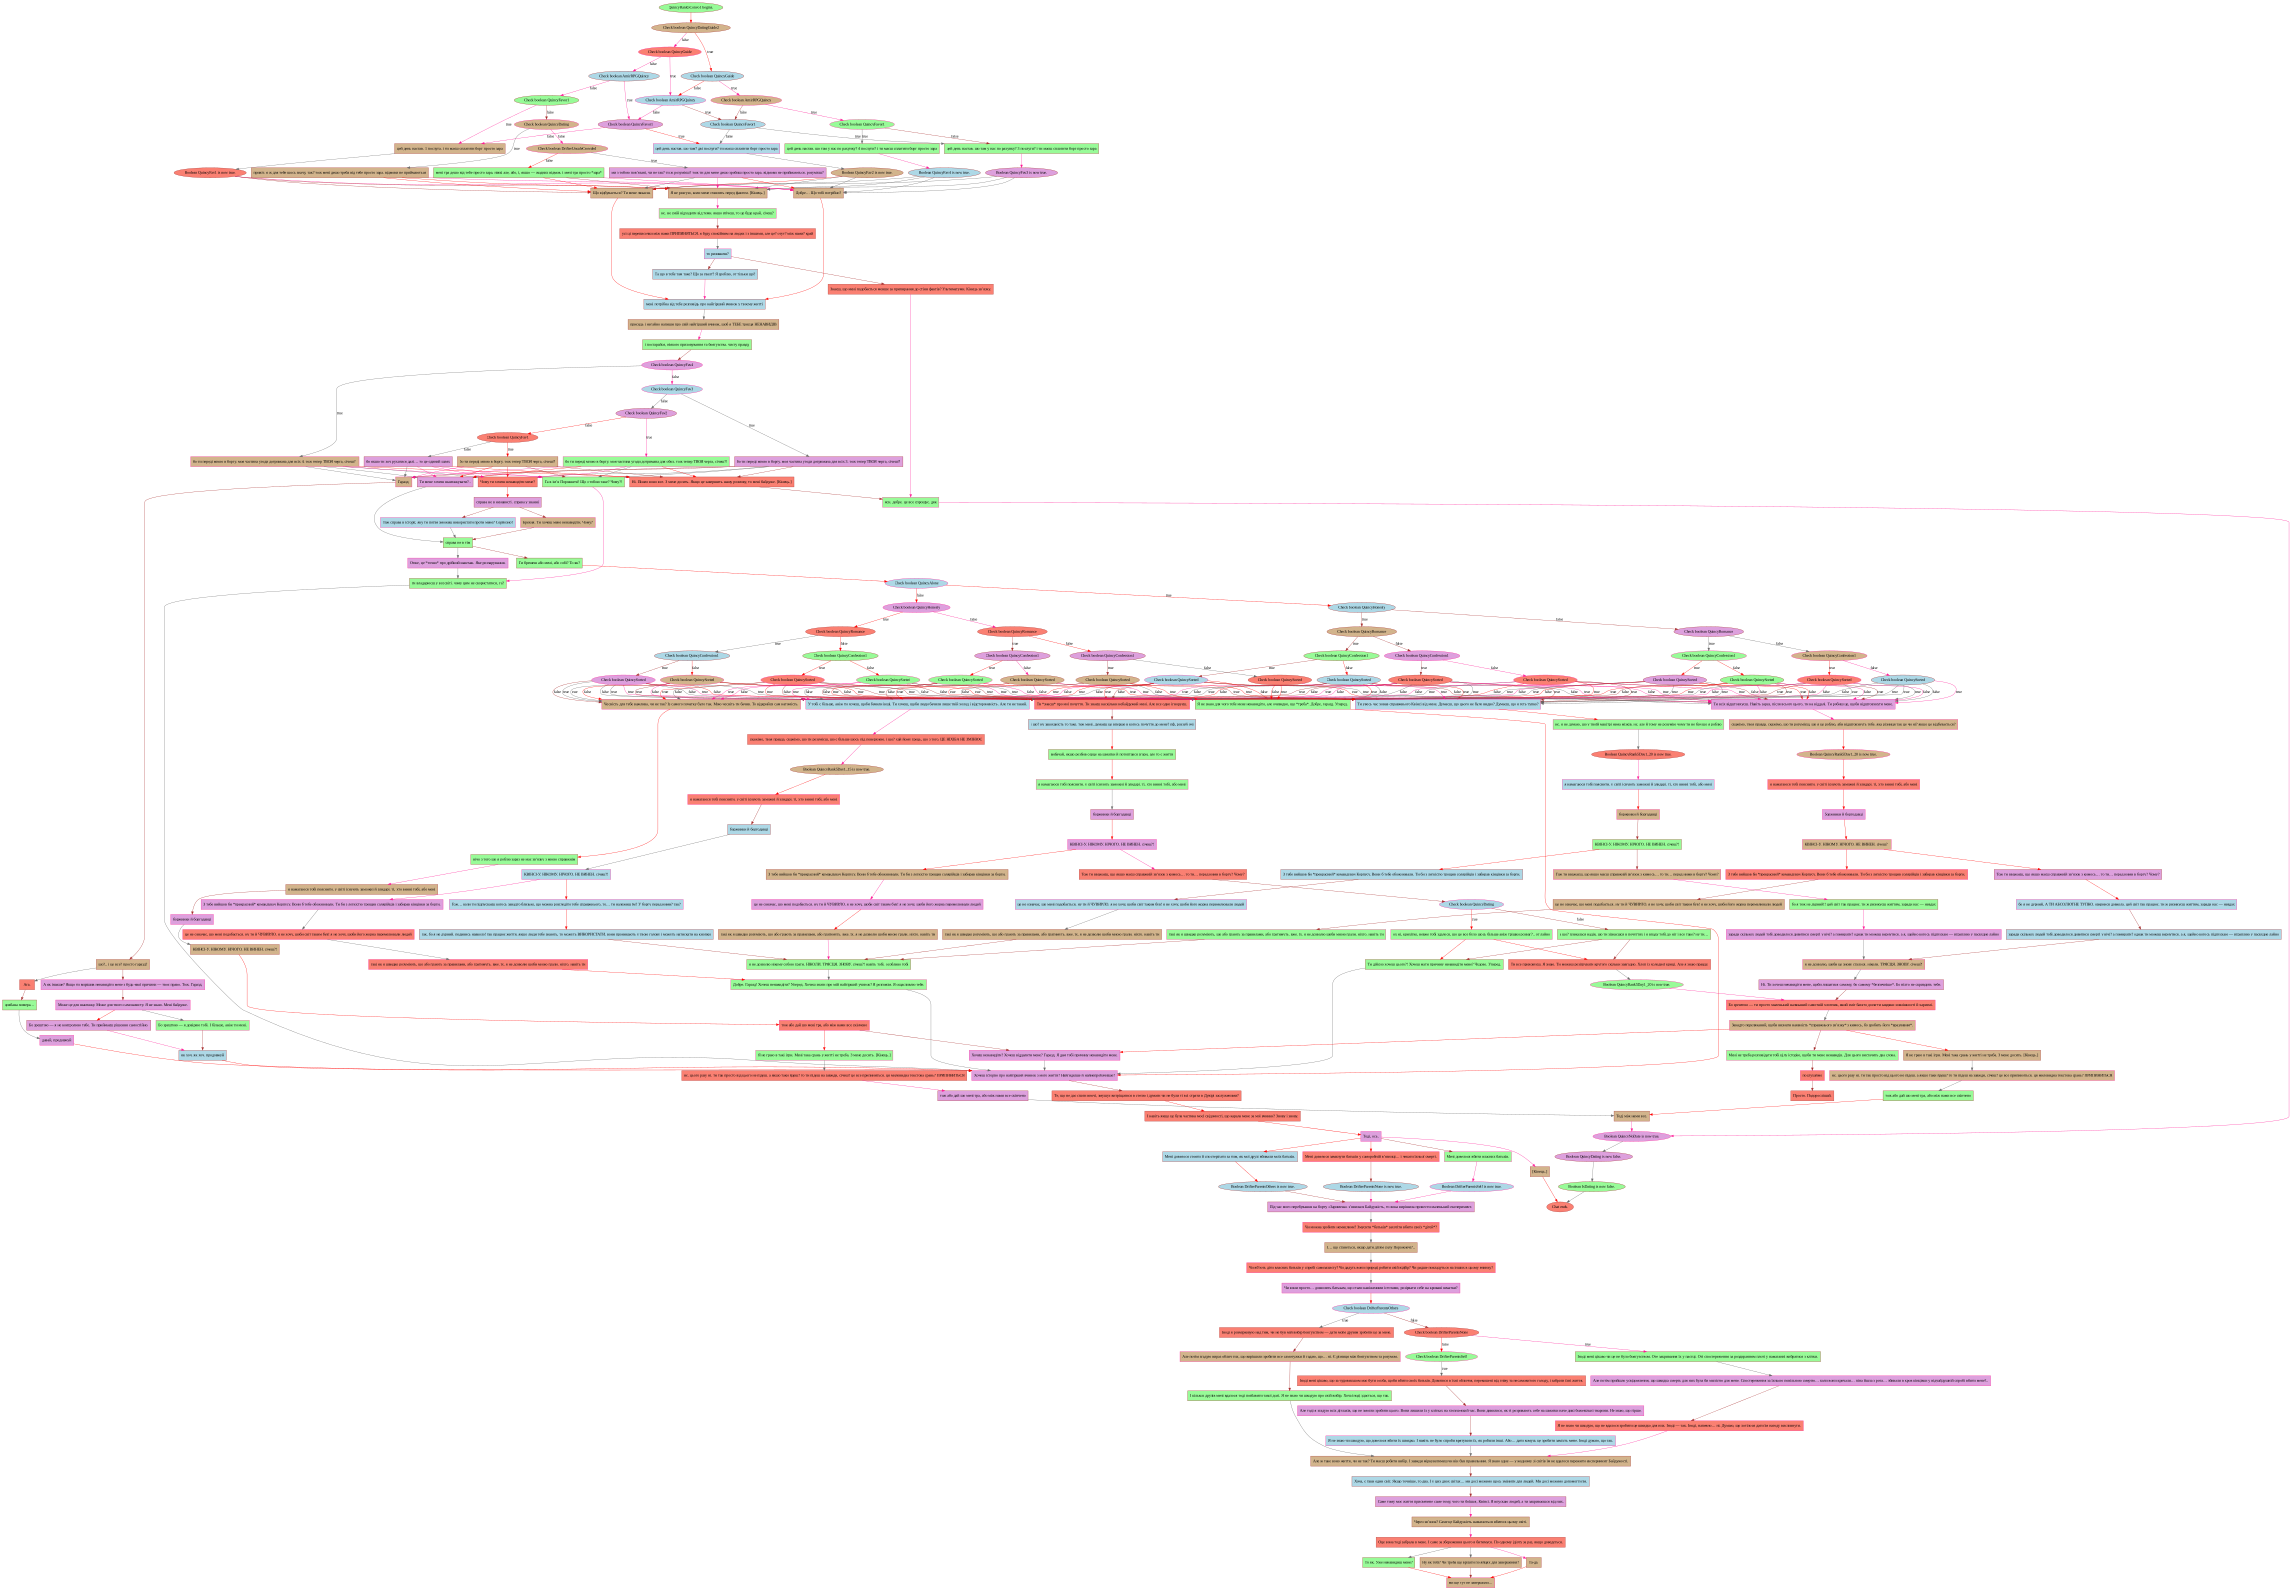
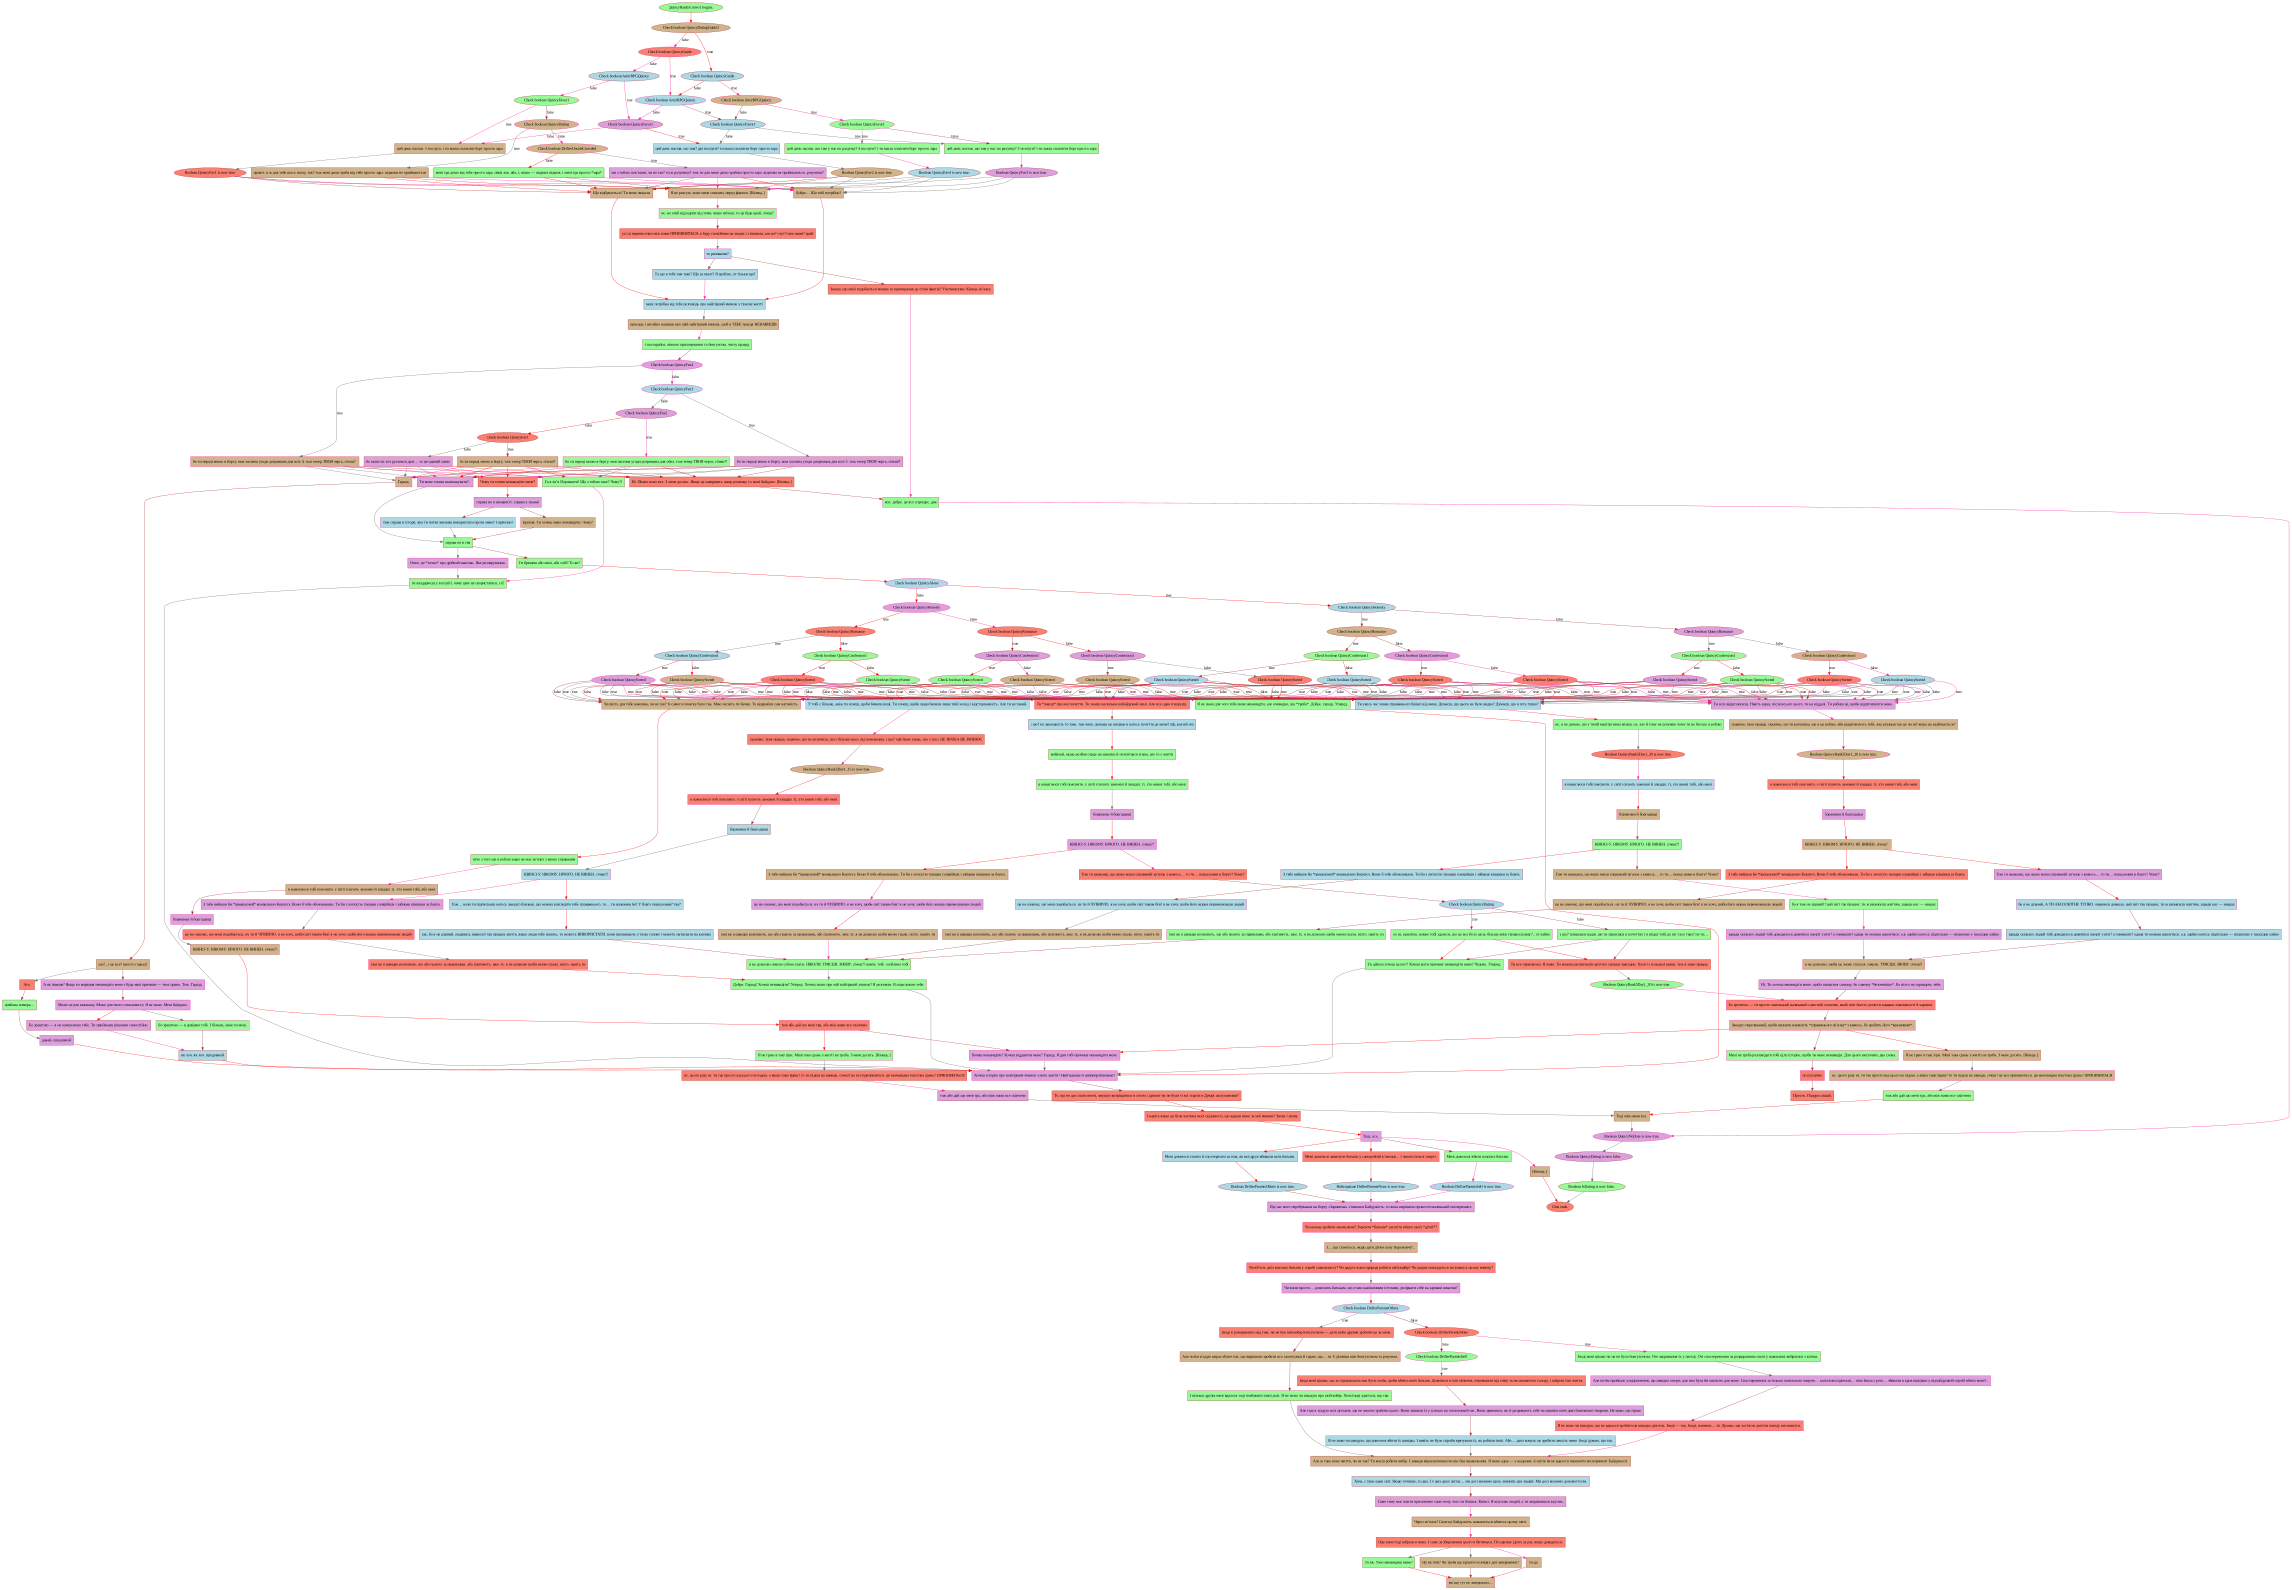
node "Boolean DrifterParentsNone is now true.": label "Boolean DrifterParentsNone is now true." -> "Найгидкіше DrifterParentsNone is now true."
